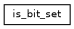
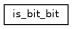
node "is_bit_set": label "is_bit_set" -> "is_bit_bit"
